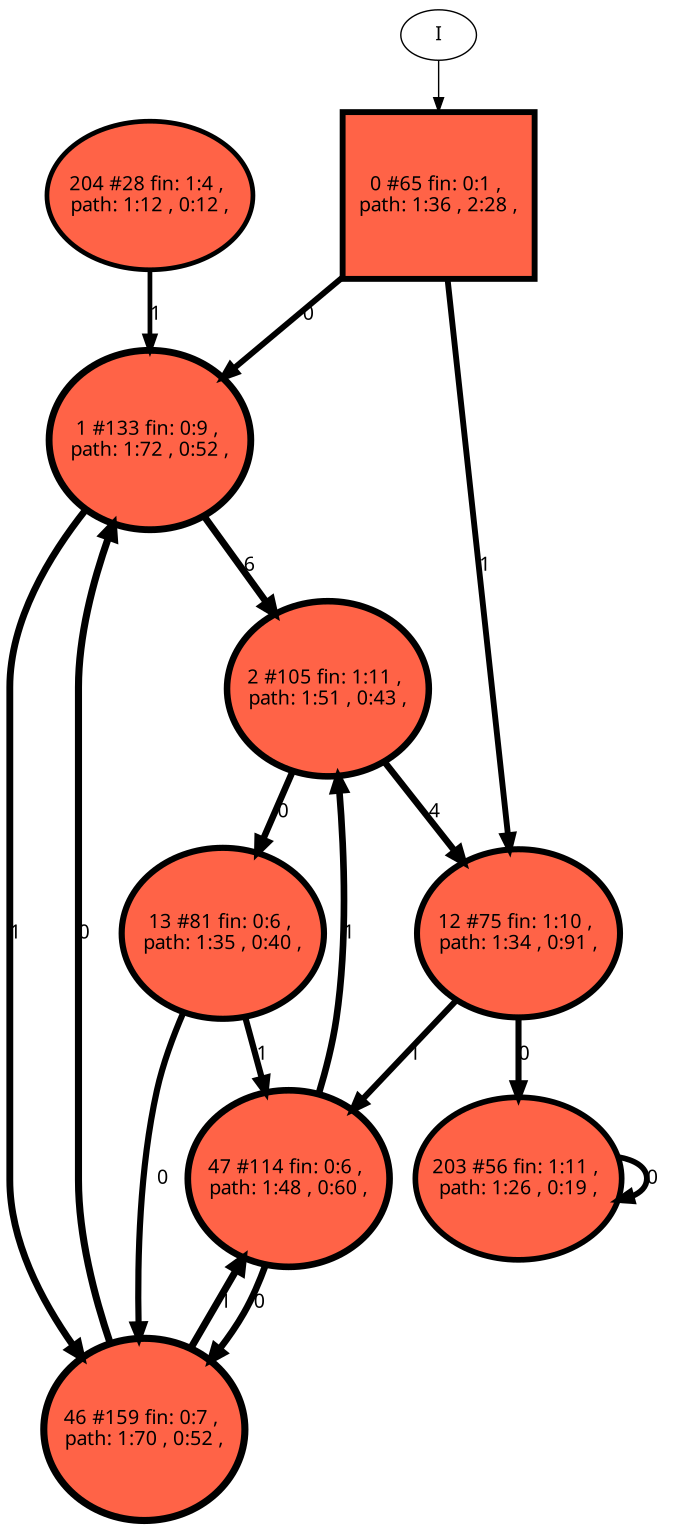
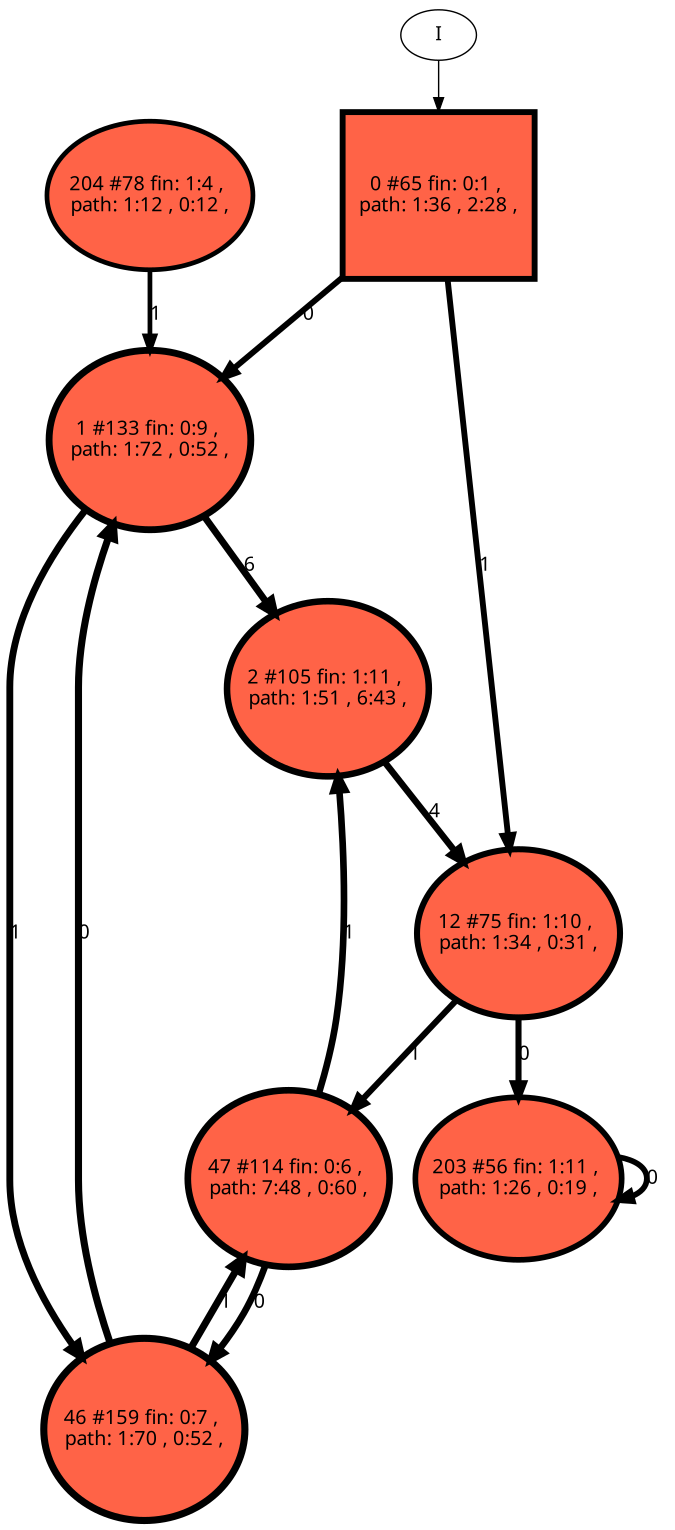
node "204 #28 fin: 1:4 , path: 1:12 , 0:12 ,": label "204 #28 fin: 1:4 , path: 1:12 , 0:12 ," -> "204 #78 fin: 1:4 , path: 1:12 , 0:12 ,"
node "2 #105 fin: 1:11 , path: 1:51 , 0:43 ,": label "2 #105 fin: 1:11 , path: 1:51 , 0:43 ," -> "2 #105 fin: 1:11 , path: 1:51 , 6:43 ,"
node "13 #81 fin: 0:6 , path: 1:35 , 0:40 ,": removed
node "12 #75 fin: 1:10 , path: 1:34 , 0:91 ,": label "12 #75 fin: 1:10 , path: 1:34 , 0:91 ," -> "12 #75 fin: 1:10 , path: 1:34 , 0:31 ,"
node "47 #114 fin: 0:6 , path: 1:48 , 0:60 ,": label "47 #114 fin: 0:6 , path: 1:48 , 0:60 ," -> "47 #114 fin: 0:6 , path: 7:48 , 0:60 ,"
